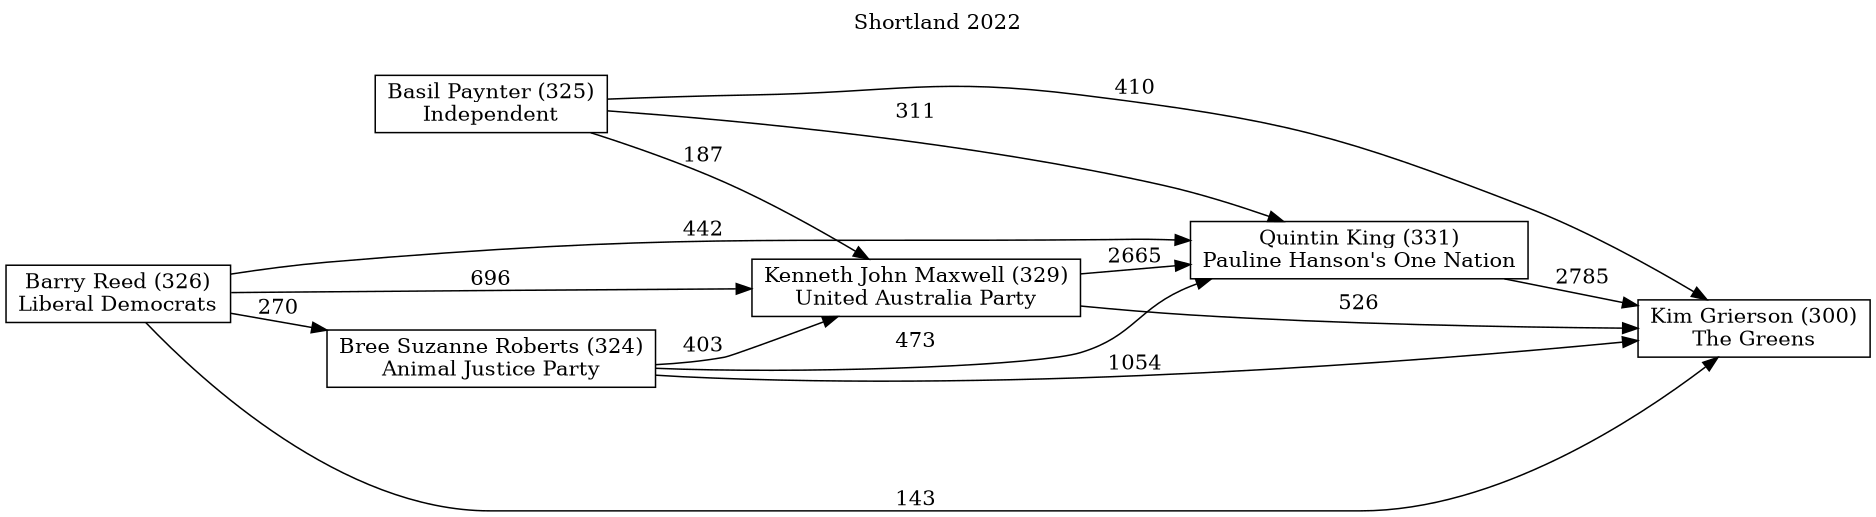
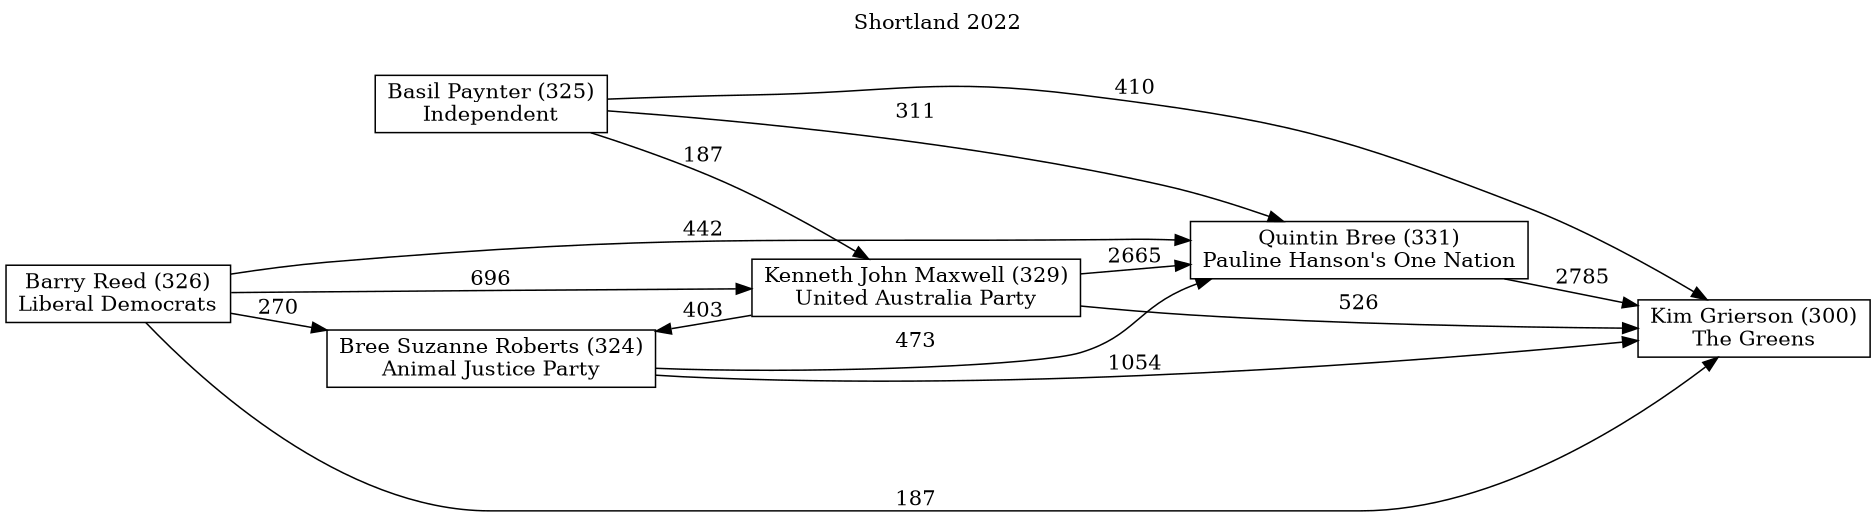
node "Quintin King (331) Pauline Hanson's One Nation": label "Quintin King (331) Pauline Hanson's One Nation" -> "Quintin Bree (331) Pauline Hanson's One Nation"
edge "Bree Suzanne Roberts (324) Animal Justice Party" -> "Kenneth John Maxwell (329) United Australia Party": reversed
edge "Barry Reed (326) Liberal Democrats" -> "Kim Grierson (300) The Greens": label "143" -> "187"
